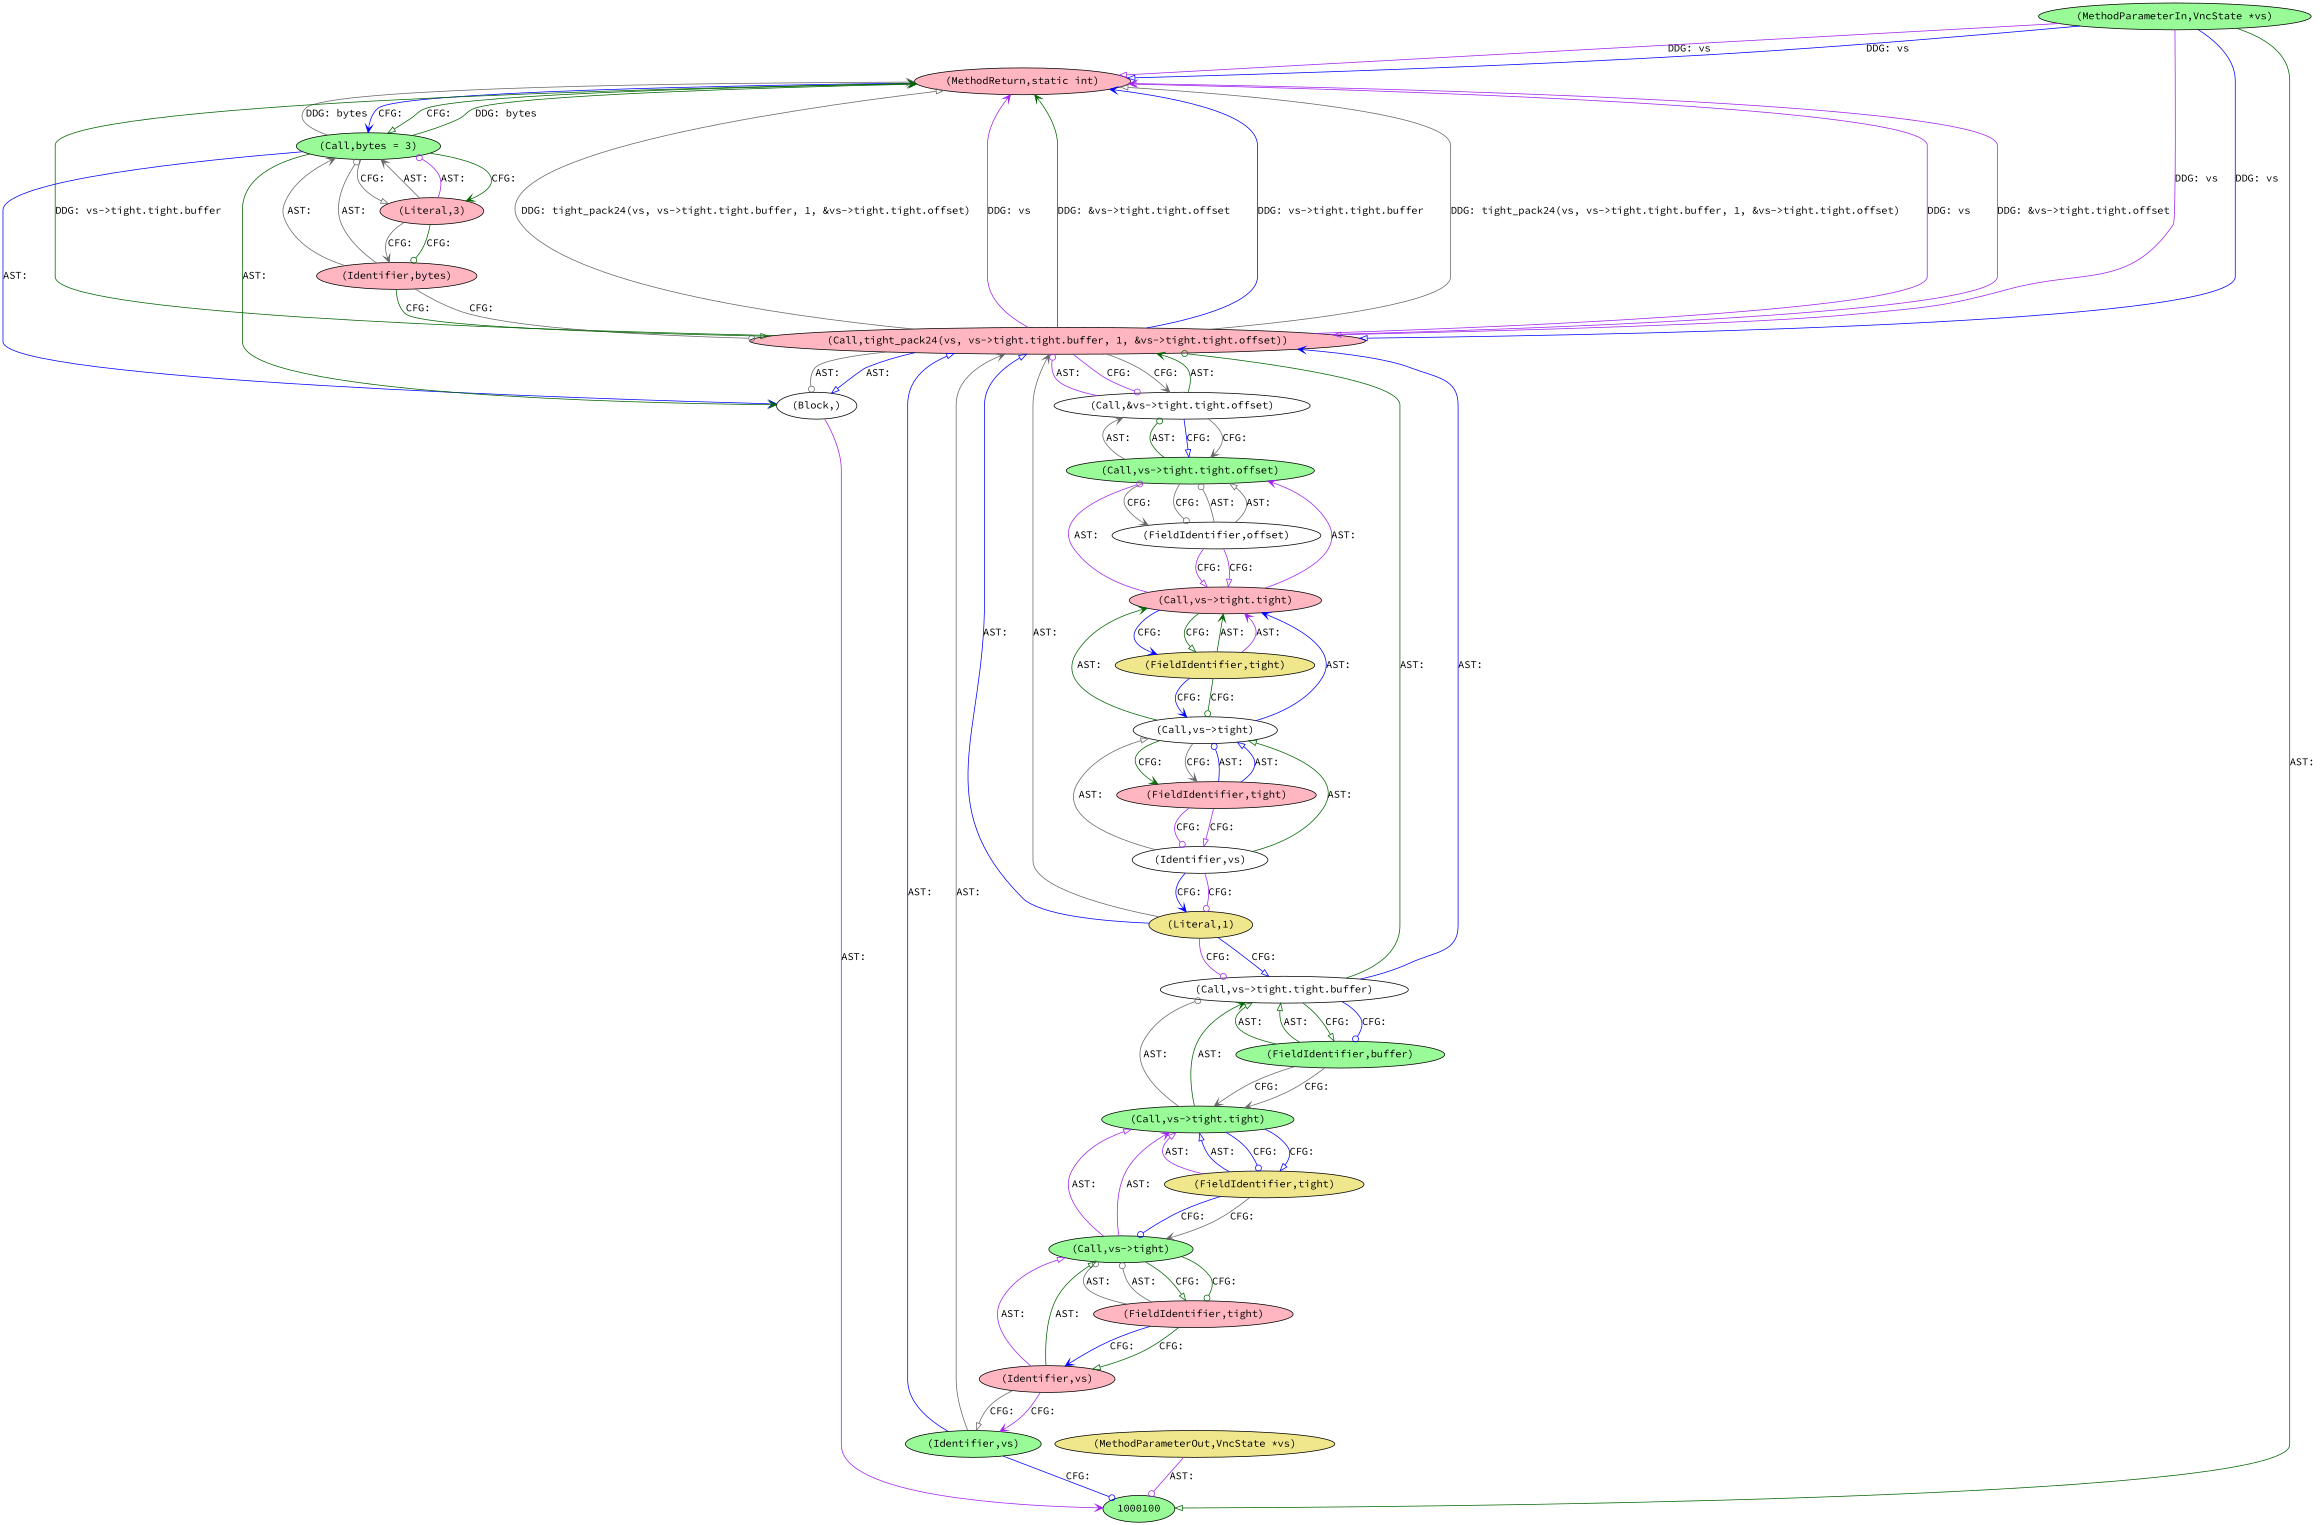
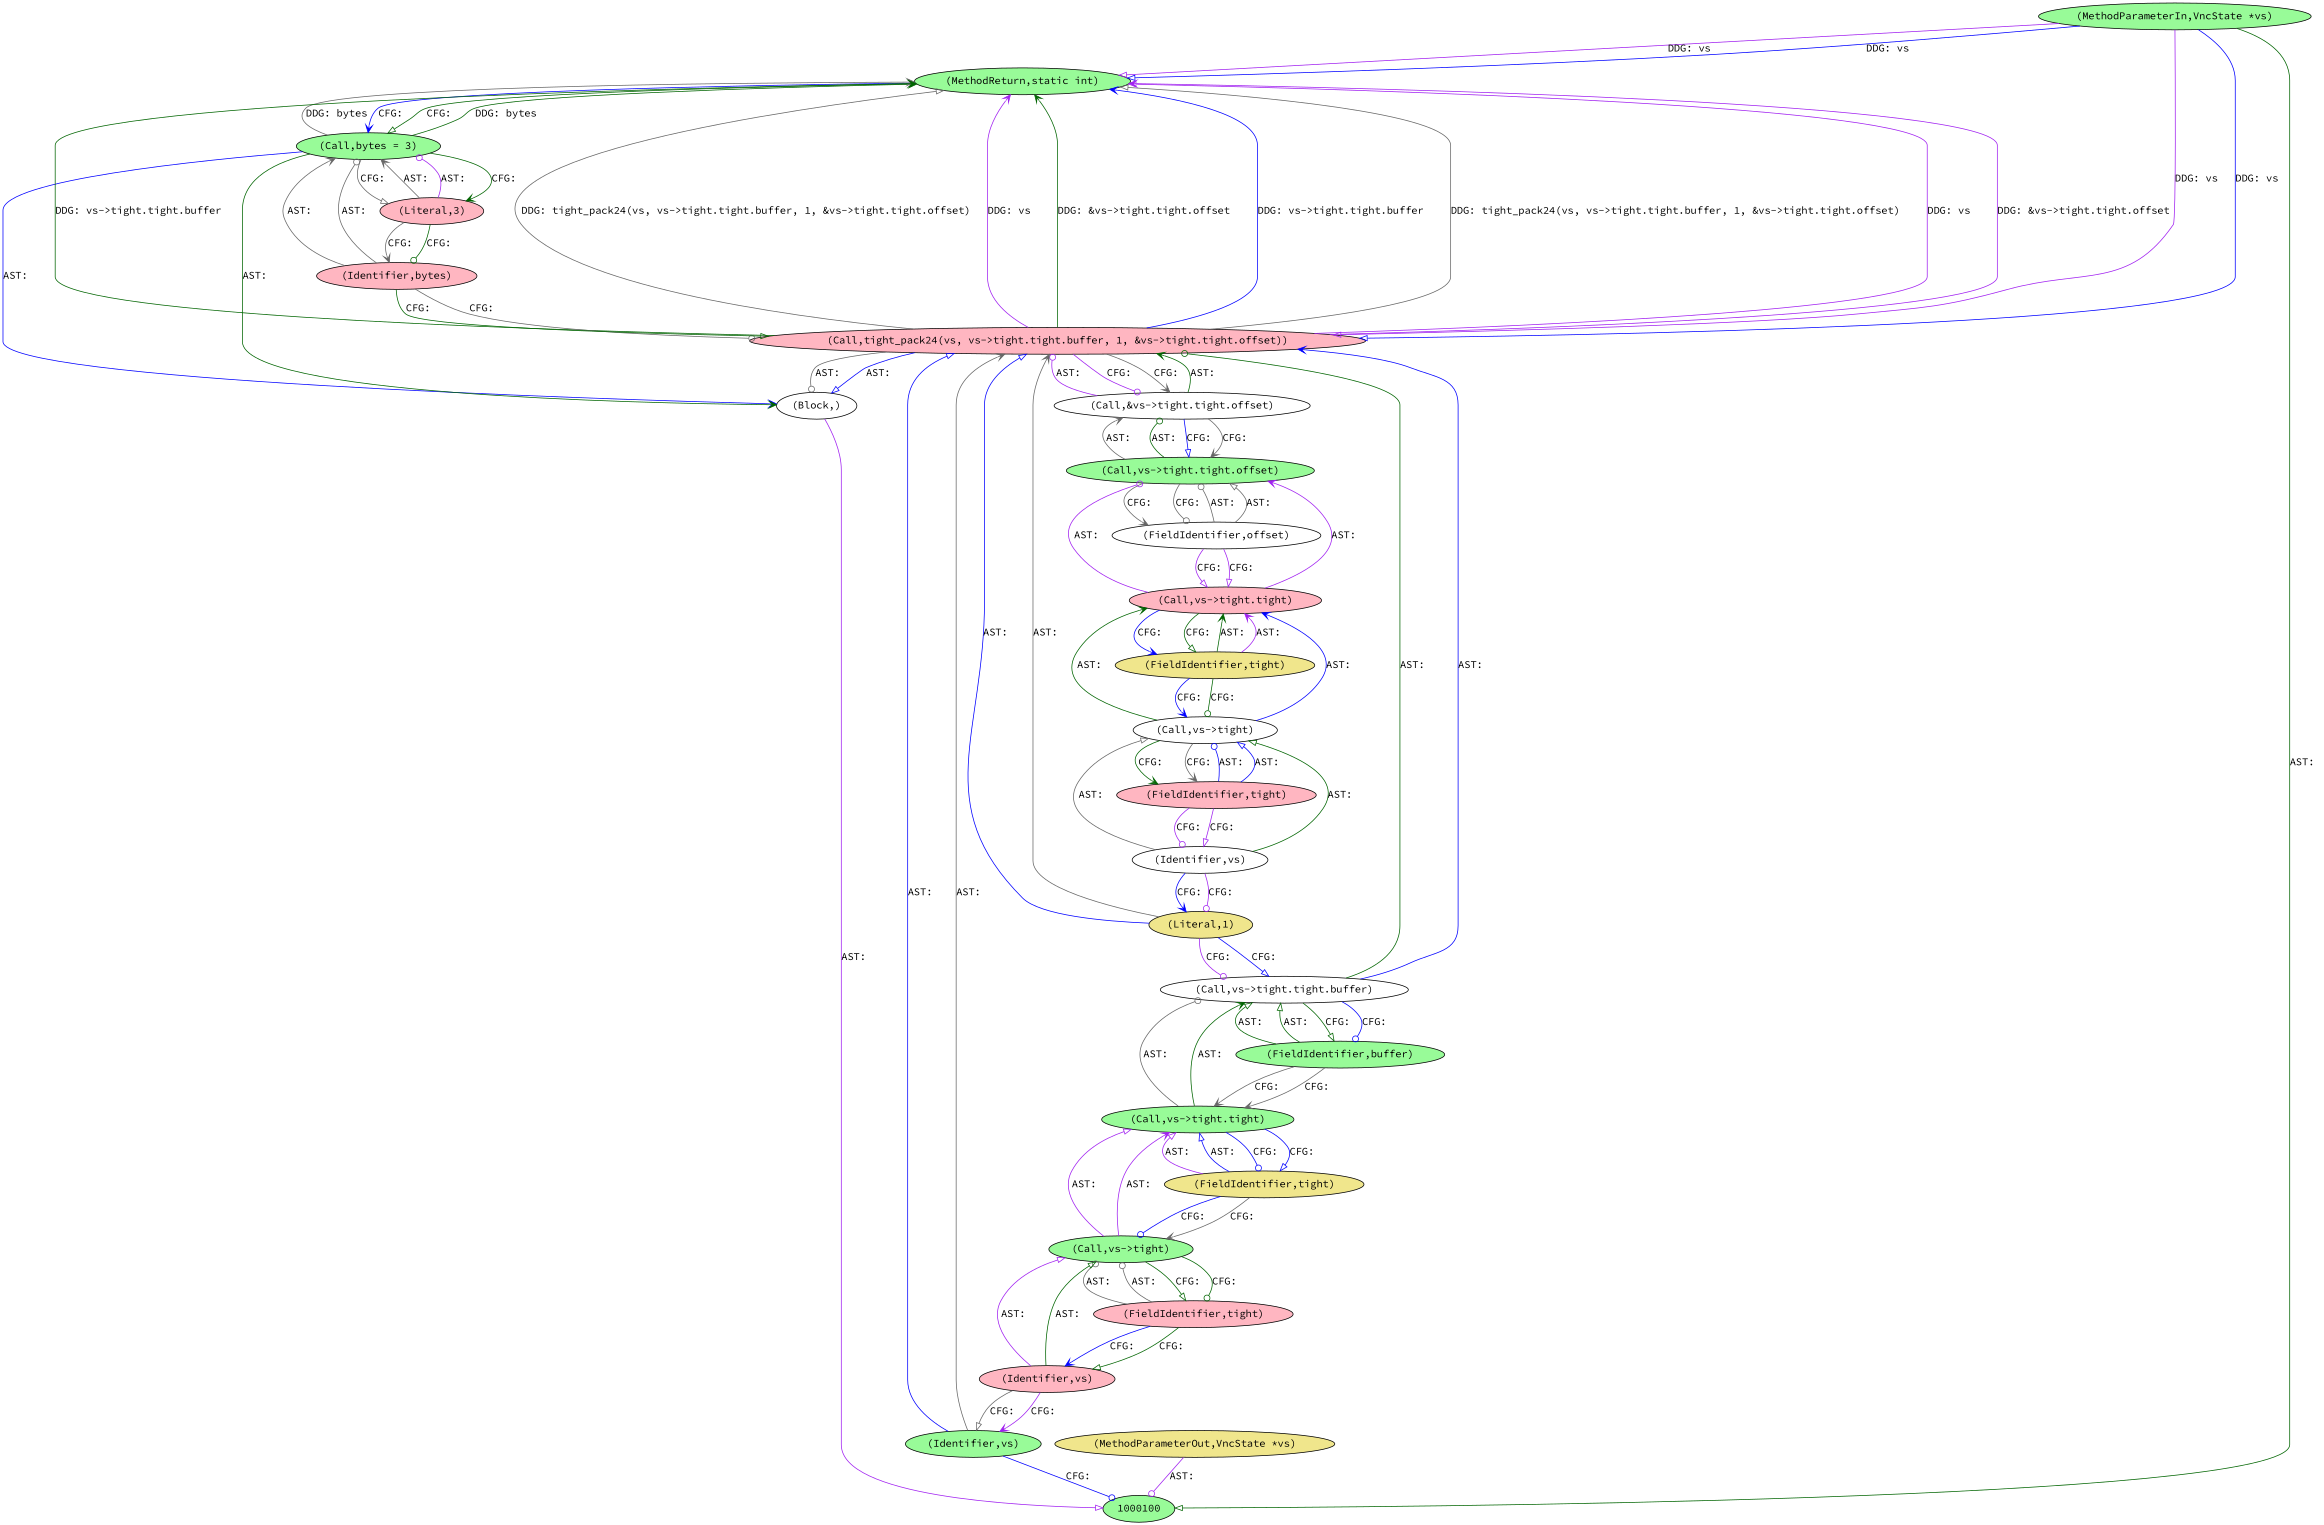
node "(MethodReturn,static int)": fillcolor lightpink -> palegreen
edge "(Block,)" -> "1000100": arrowhead vee -> onormal
